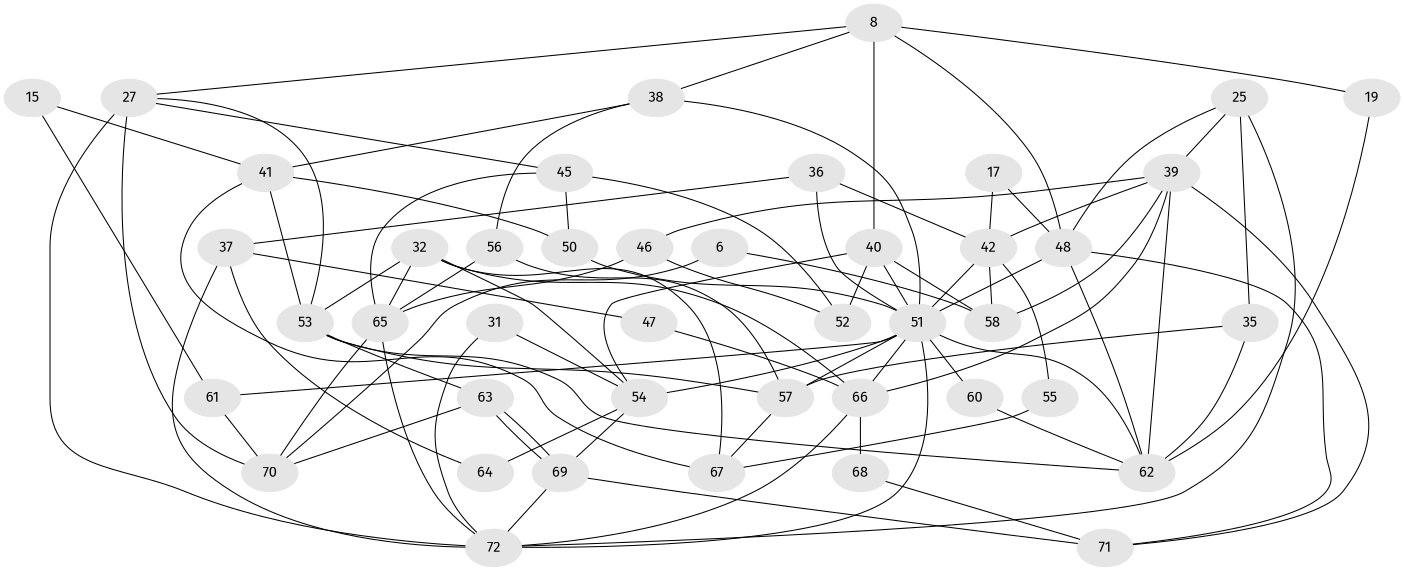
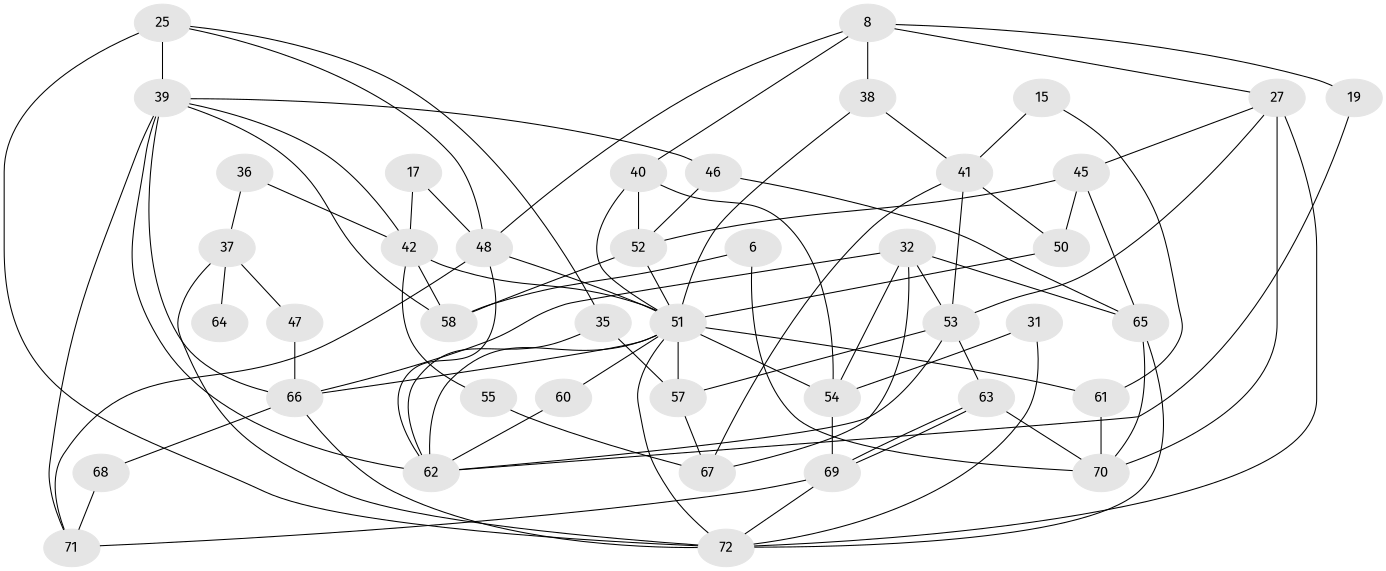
node "56": removed
edge "36" -- "51": now "52" -- "51"
edge "40" -- "58": now "52" -- "58"
edge "54" -- "64": removed
